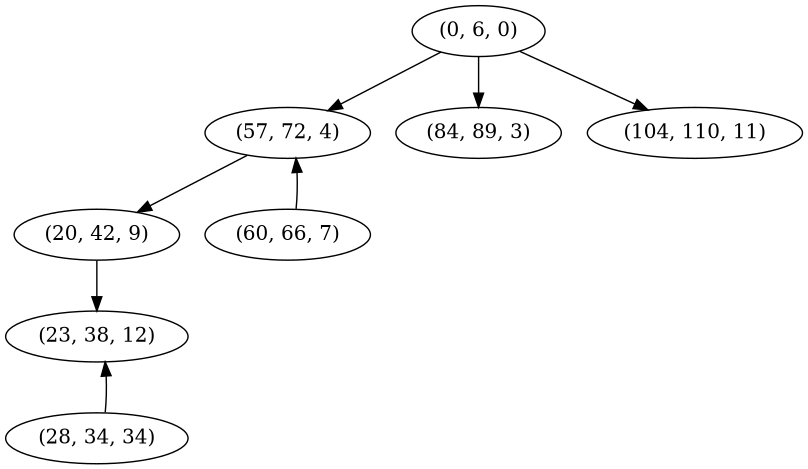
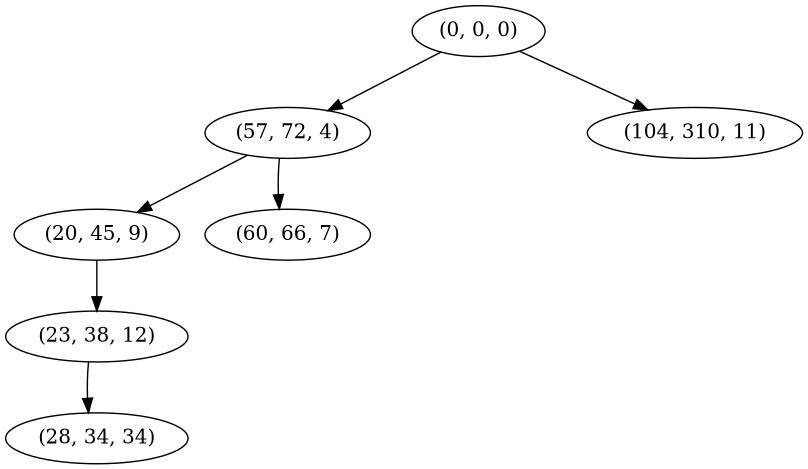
node "(0, 6, 0)": label "(0, 6, 0)" -> "(0, 0, 0)"
node "(84, 89, 3)": removed
node "(104, 110, 11)": label "(104, 110, 11)" -> "(104, 310, 11)"
edge "(60, 66, 7)" -> "(57, 72, 4)": reversed
node "(20, 42, 9)": label "(20, 42, 9)" -> "(20, 45, 9)"
edge "(28, 34, 34)" -> "(23, 38, 12)": reversed
